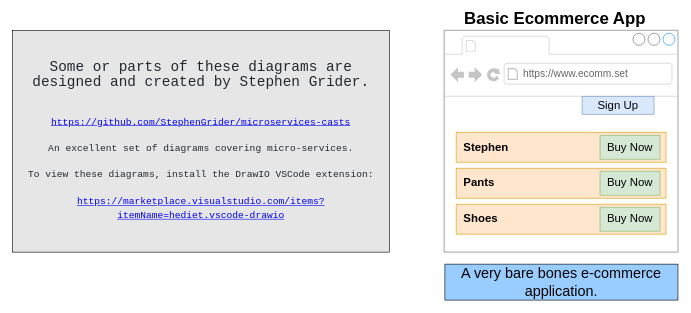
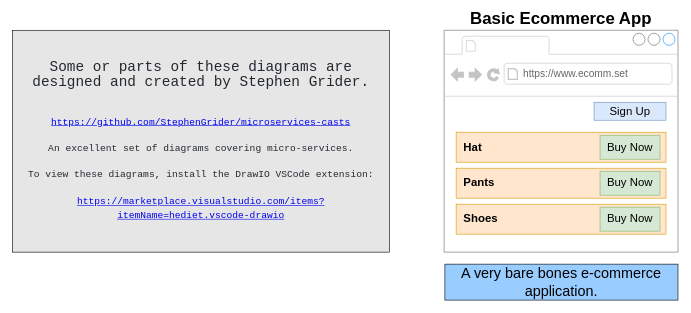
node "Basic Ecommerce App": moved (555, 18) -> (561, 18)
node "Sign Up": moved (618, 105) -> (630, 111)
node "Stephen": label "Stephen" -> "Hat"
